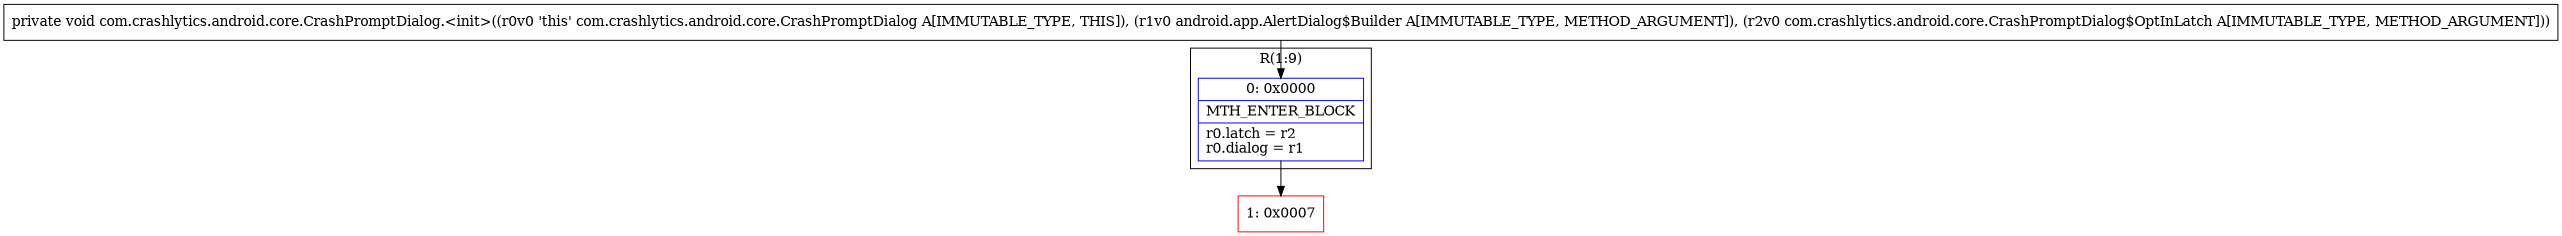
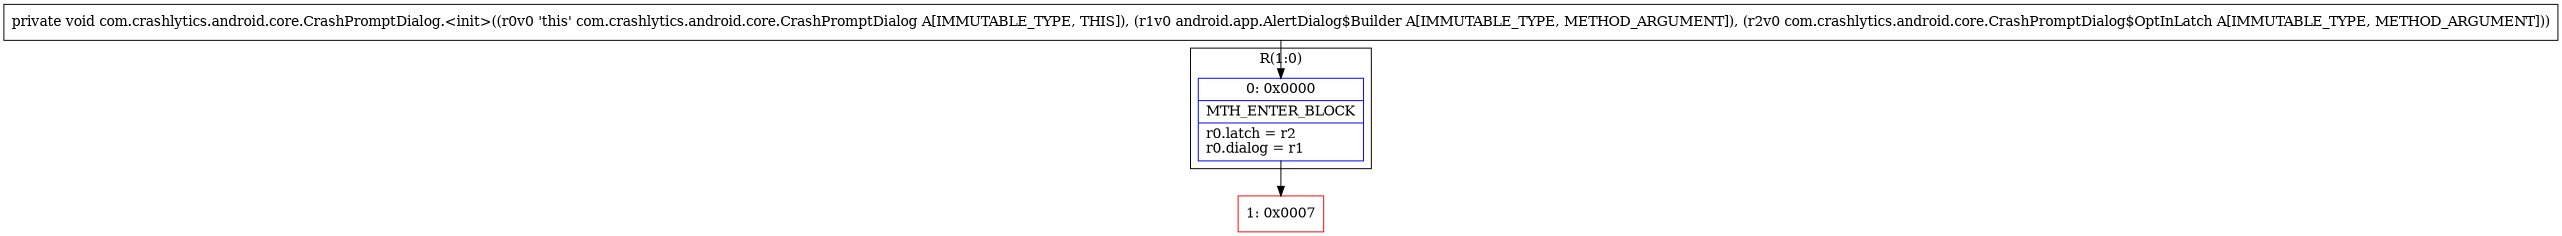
cluster "R(1:9)": label "R(1:9)" -> "R(1:0)"
